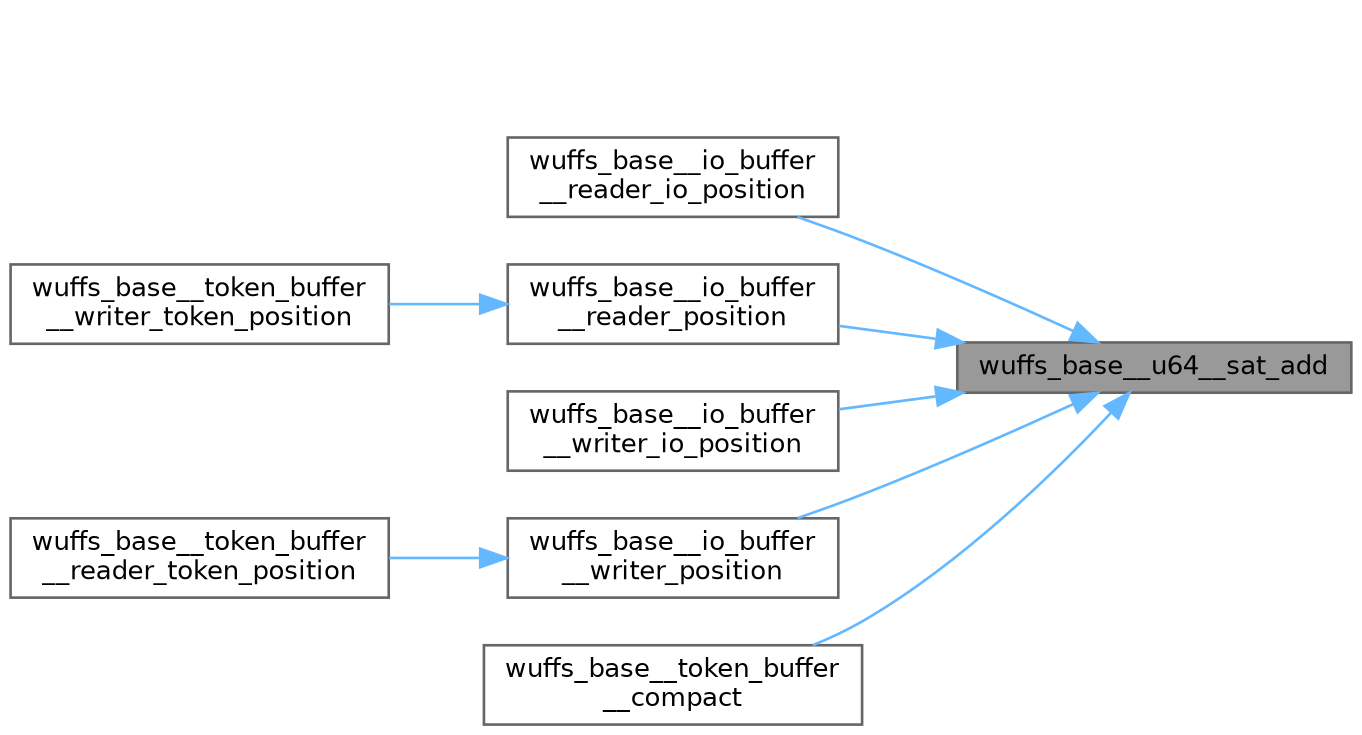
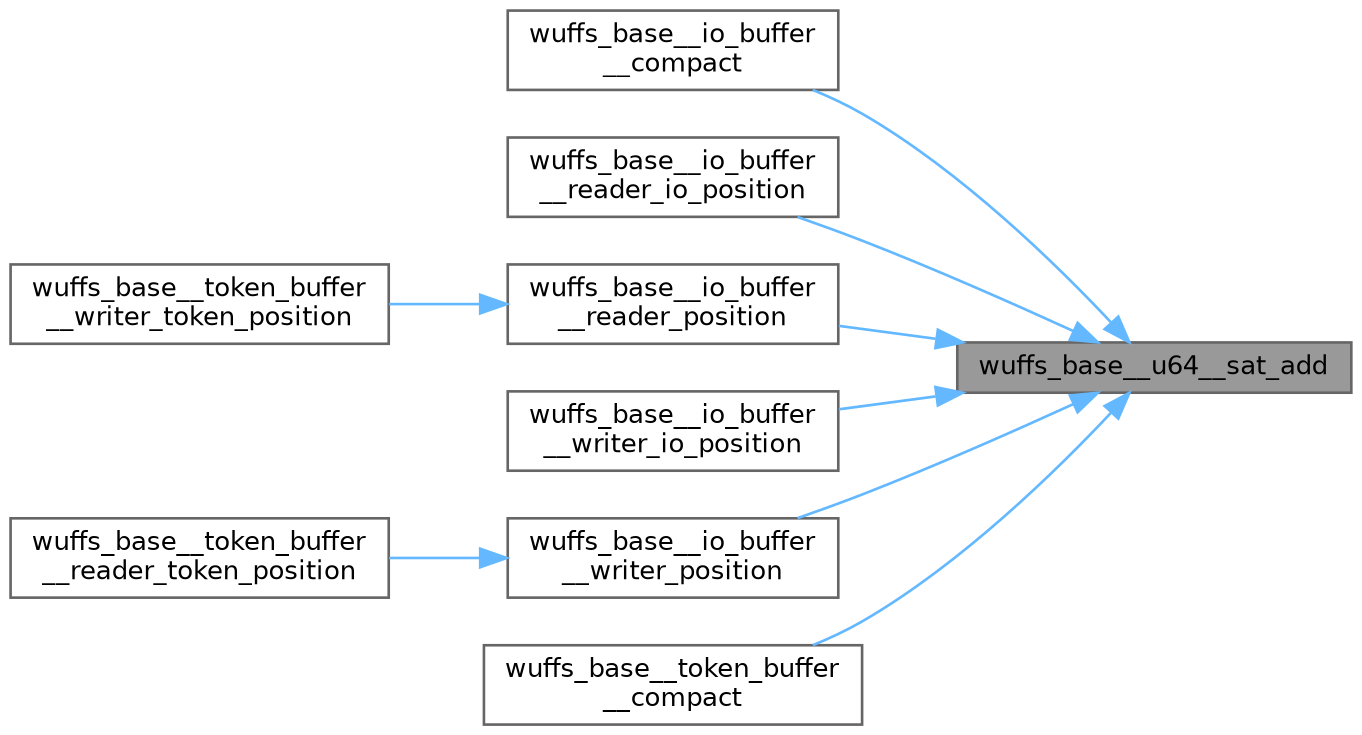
node "wuffs_base__io_buffer __compact": added
